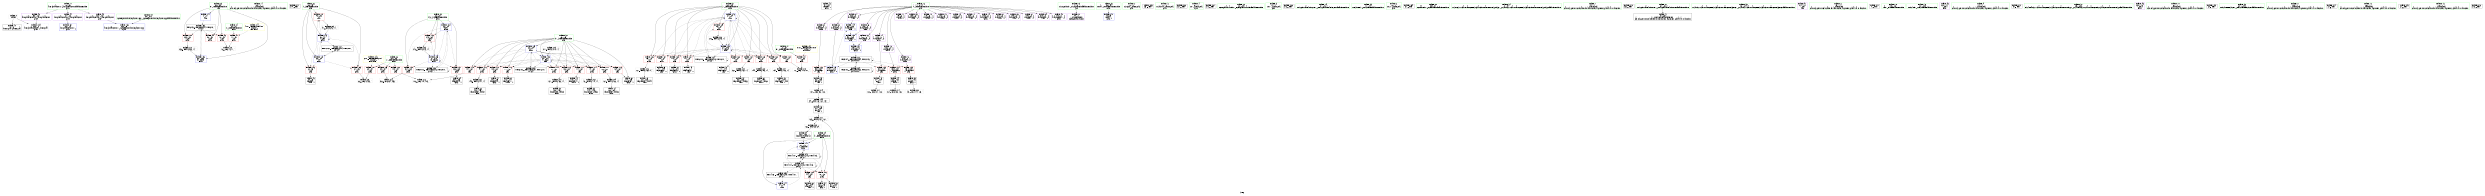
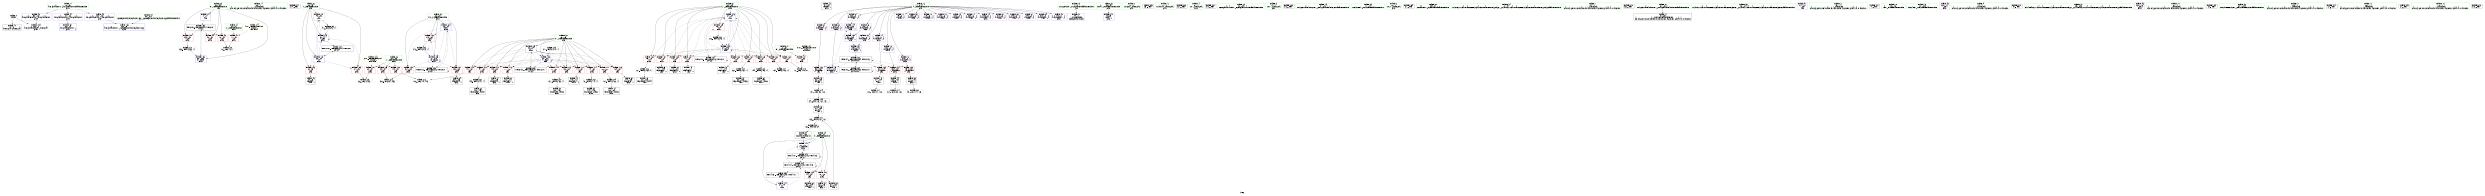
edge "NodeID: 30" -> "NodeID: 60": now "NodeID: 30" -> "NodeID: 115"
node "NodeID: 48": removed
